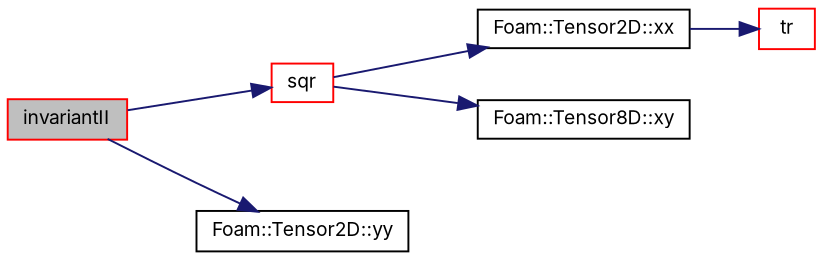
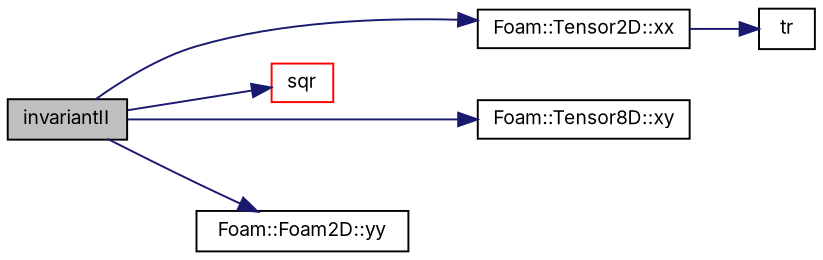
node "tr": color red -> black
edge "sqr" -> "Foam::Tensor2D::xx": now "invariantII" -> "Foam::Tensor2D::xx"
edge "sqr" -> "Foam::Tensor8D::xy": now "invariantII" -> "Foam::Tensor8D::xy"
node "invariantII": color red -> black
node "Foam::Tensor2D::yy": label "Foam::Tensor2D::yy" -> "Foam::Foam2D::yy"
